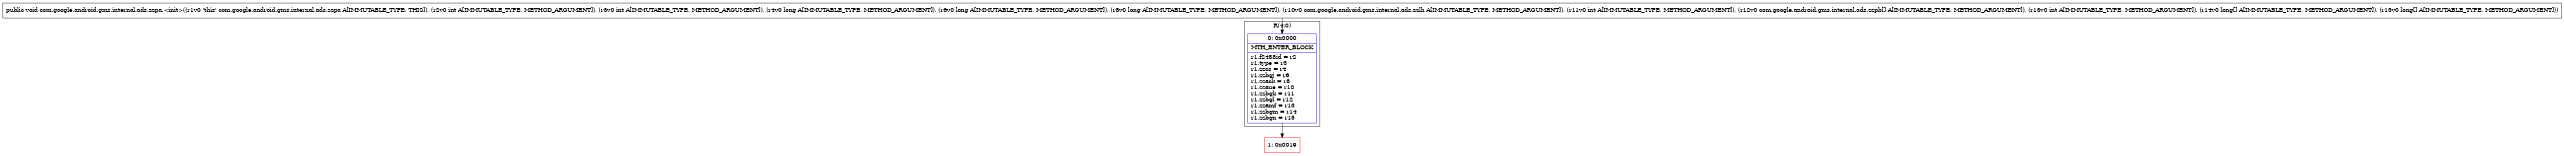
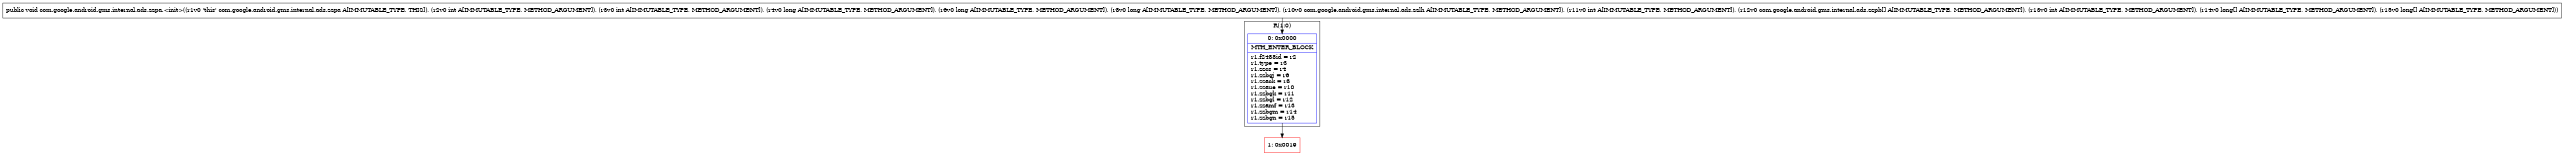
cluster "R(4:0)": label "R(4:0)" -> "R(1:0)"
